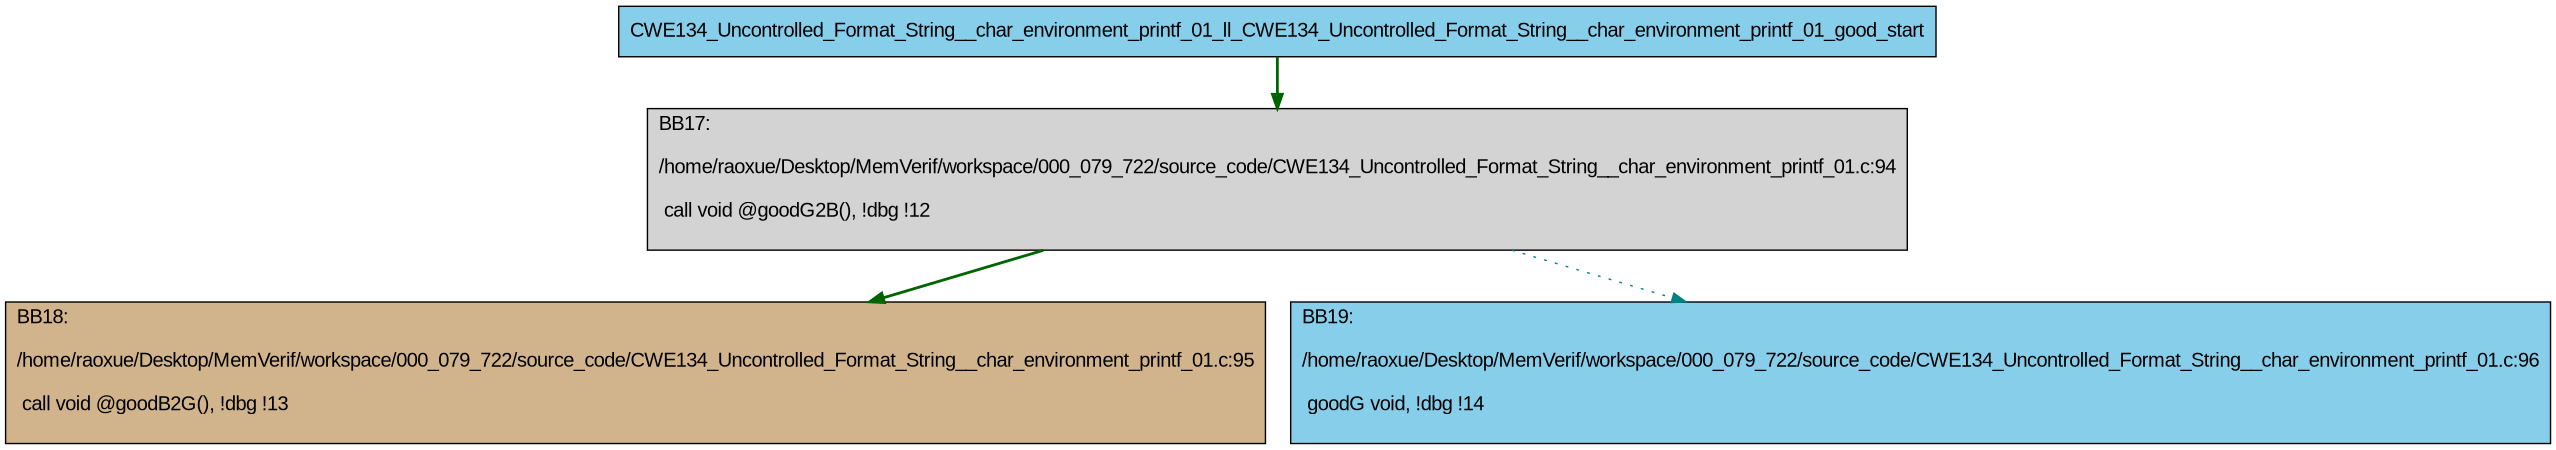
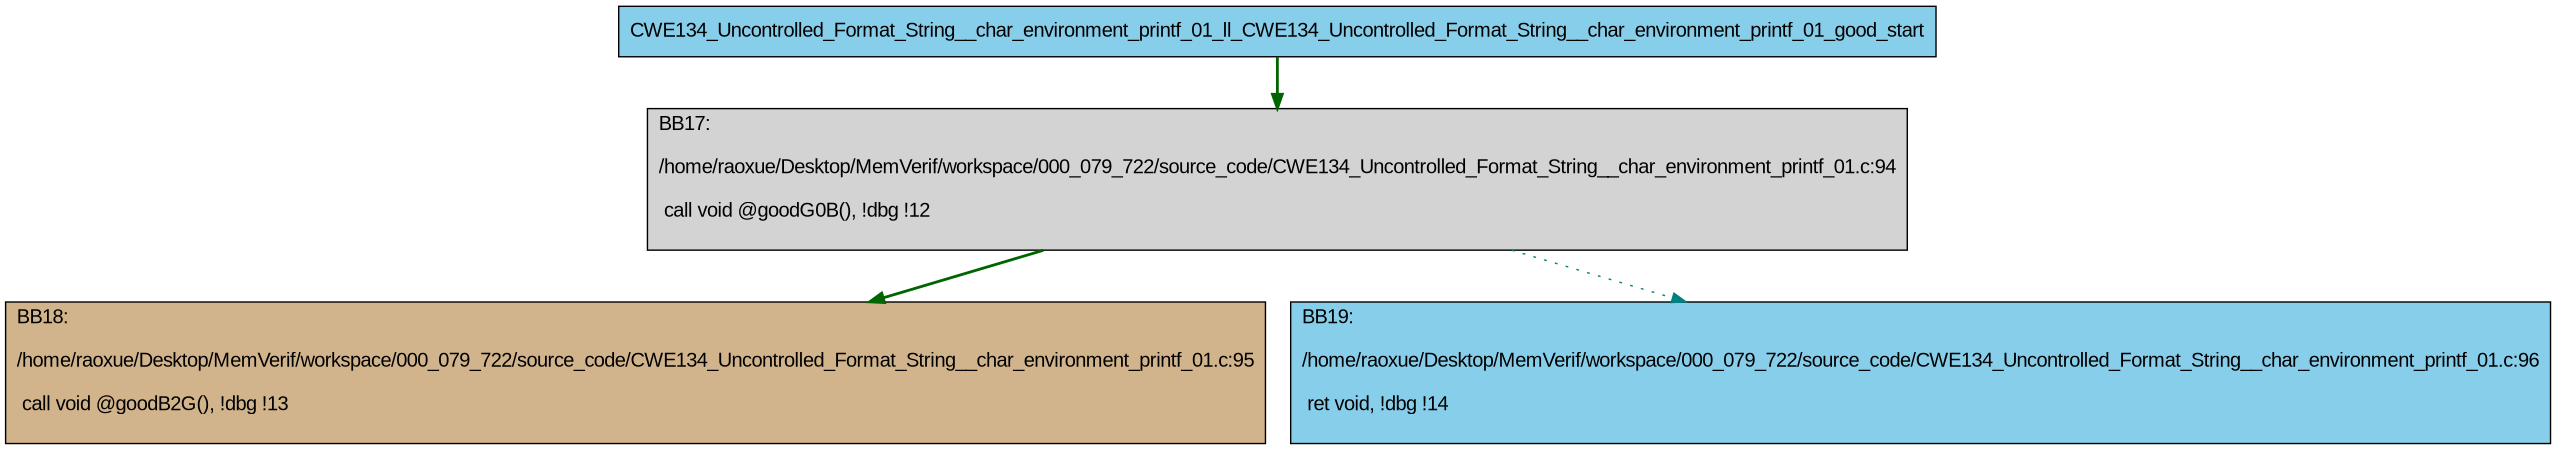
node "BB17:": text "call void @goodG2B(), !dbg !12" -> "call void @goodG0B(), !dbg !12"
node "BB19:": text "goodG void, !dbg !14" -> "ret void, !dbg !14"
